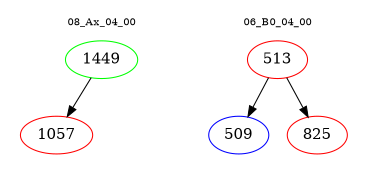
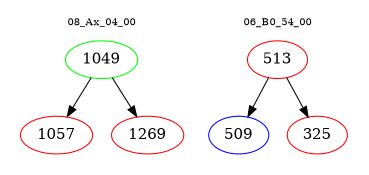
cluster "06_B0_04_00": label "06_B0_04_00" -> "06_B0_54_00"
node "1449": label "1449" -> "1049"
node "1269": added
node "825": label "825" -> "325"
